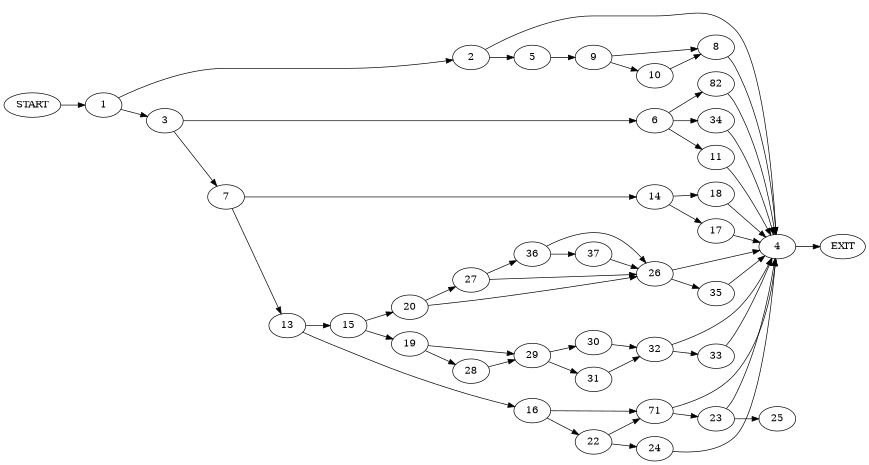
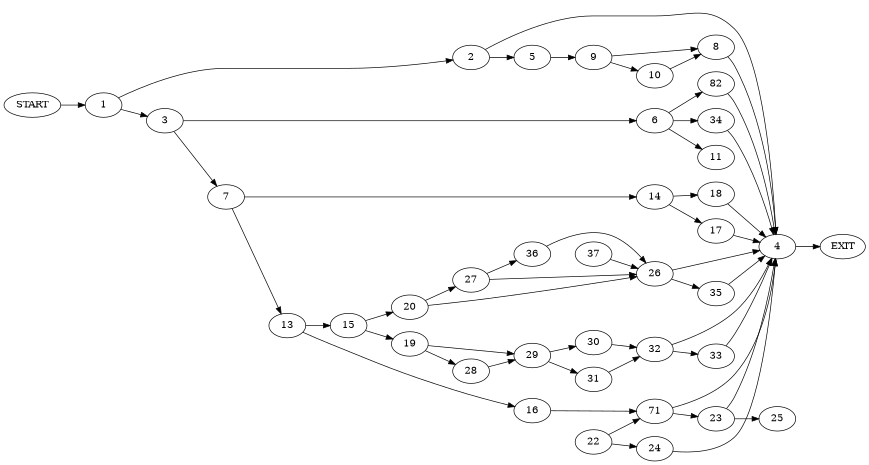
edge "11" -> "4": removed
edge "36" -> "37": removed
edge "16" -> "22": removed
